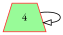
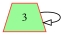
node "4": label "4" -> "3"
